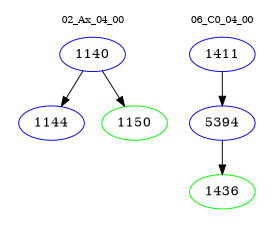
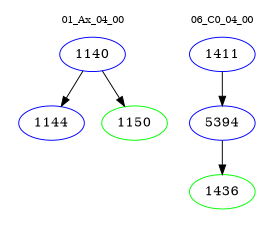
cluster "02_Ax_04_00": label "02_Ax_04_00" -> "01_Ax_04_00"
